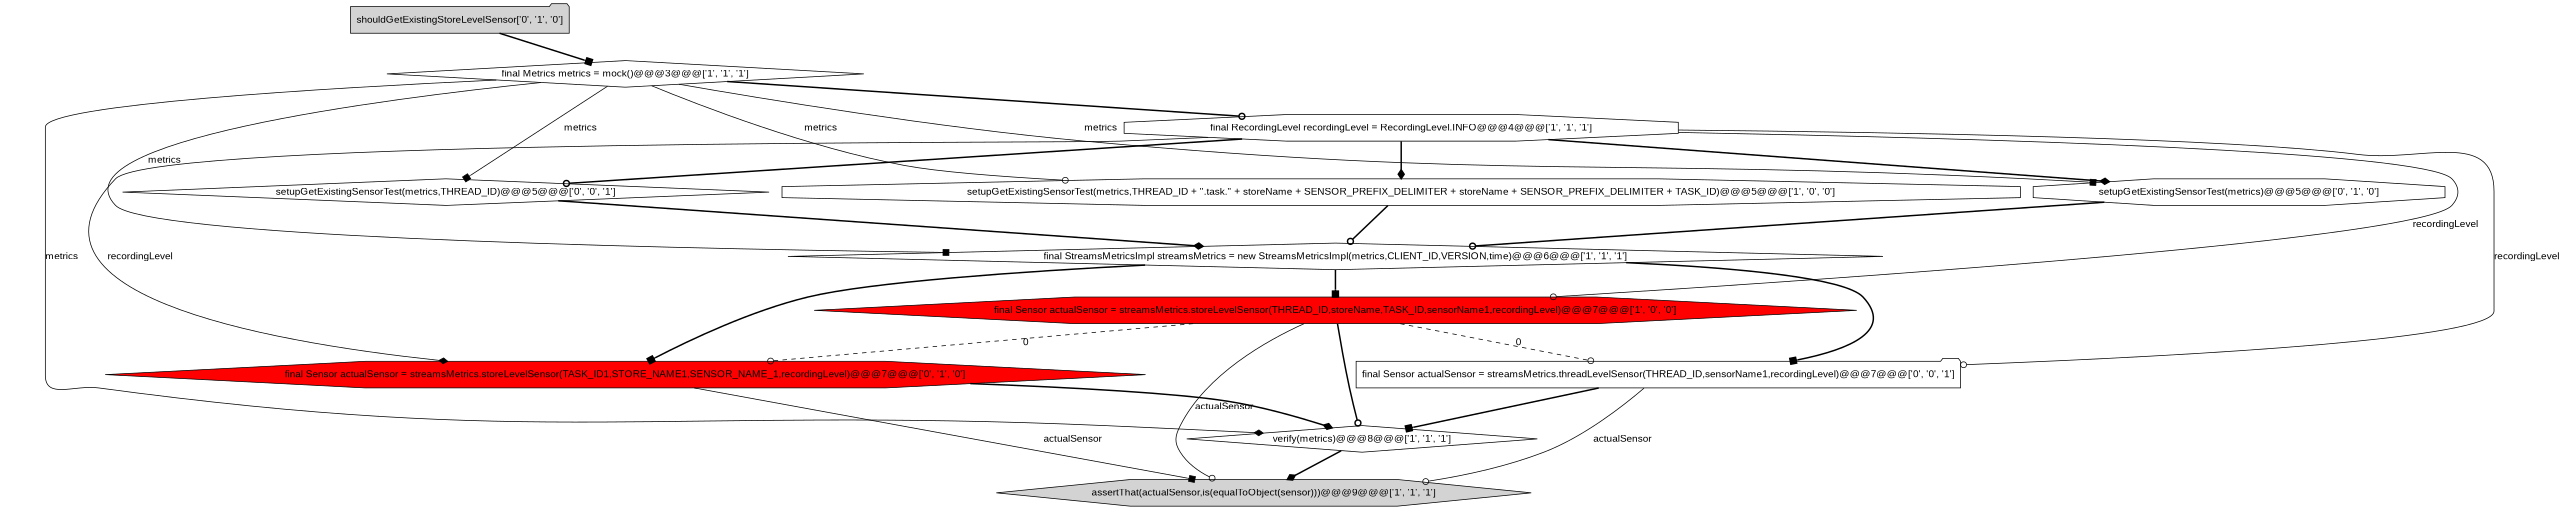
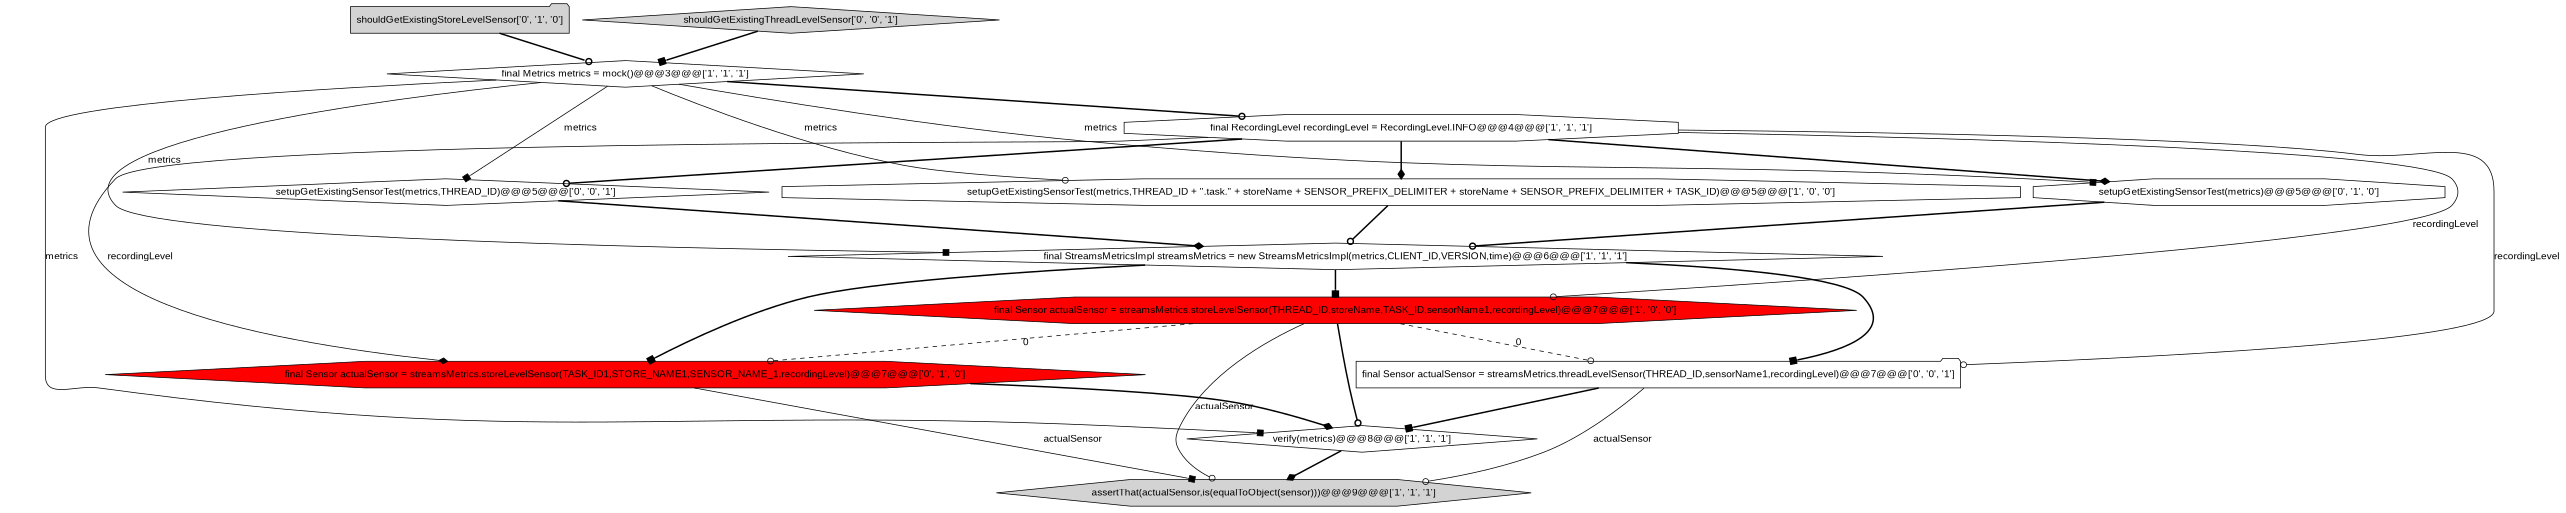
node "shouldGetExistingThreadLevelSensor['0', '0', '1']": added
edge "shouldGetExistingStoreLevelSensor['0', '1', '0']" -> "final Metrics metrics = mock()@@@3@@@['1', '1', '1']": arrowhead box -> odot
edge "final Metrics metrics = mock()@@@3@@@['1', '1', '1']" -> "verify(metrics)@@@8@@@['1', '1', '1']": arrowhead diamond -> box
